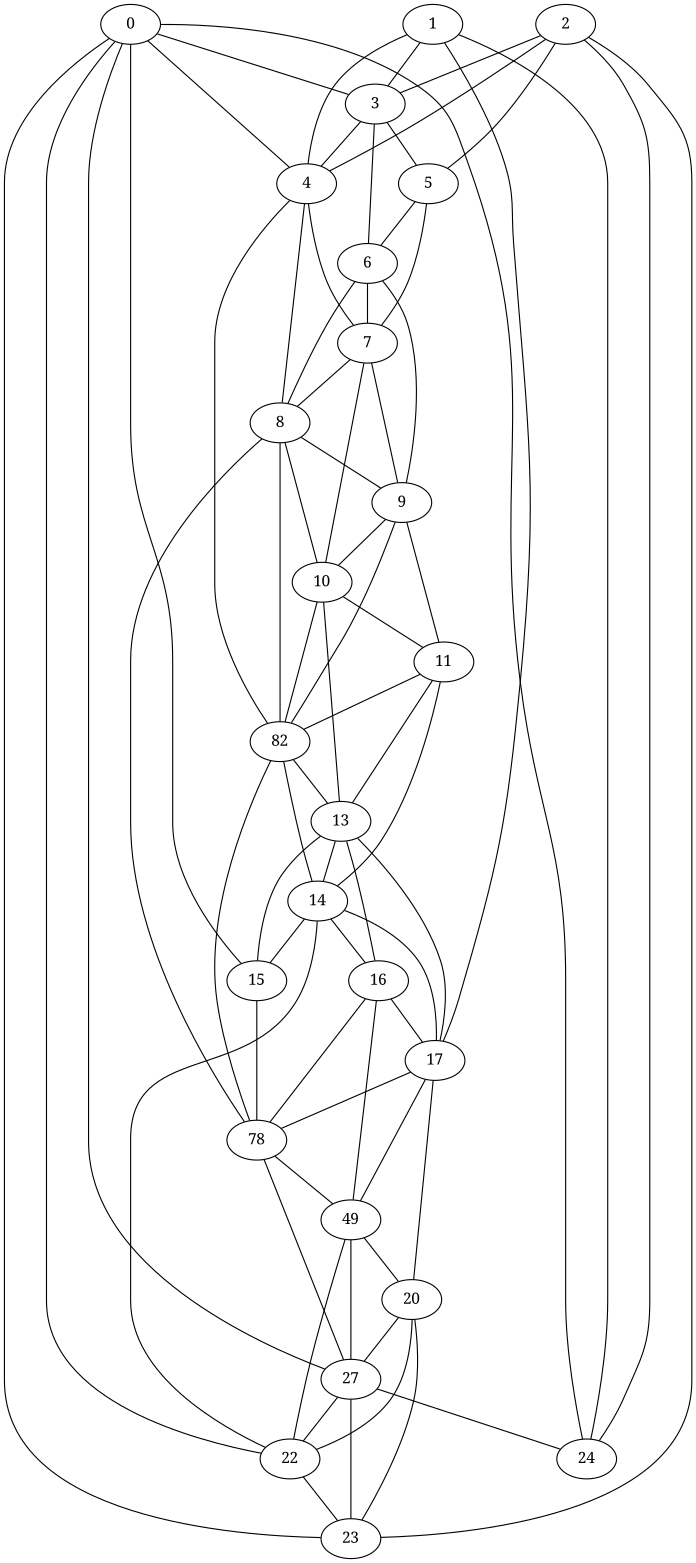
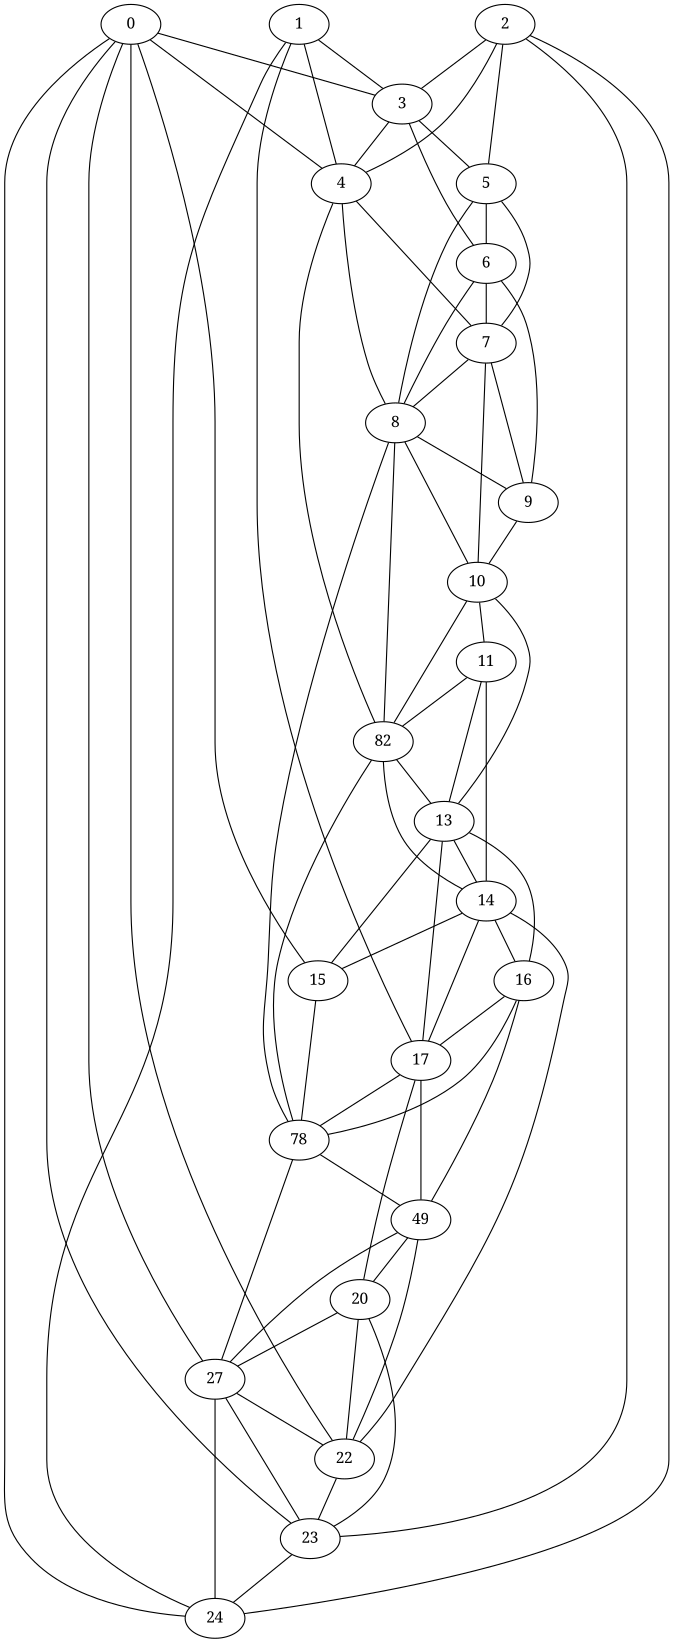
edge "5" -- "8": added
edge "9" -- "11": removed
edge "9" -- "82": removed
edge "23" -- "24": added
